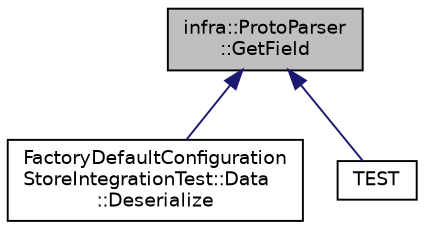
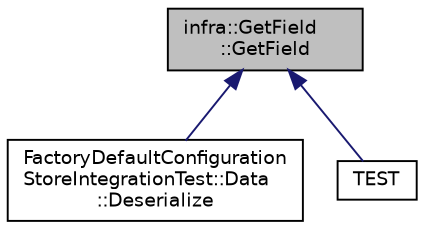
node "infra::ProtoParser ::GetField": label "infra::ProtoParser ::GetField" -> "infra::GetField ::GetField"
